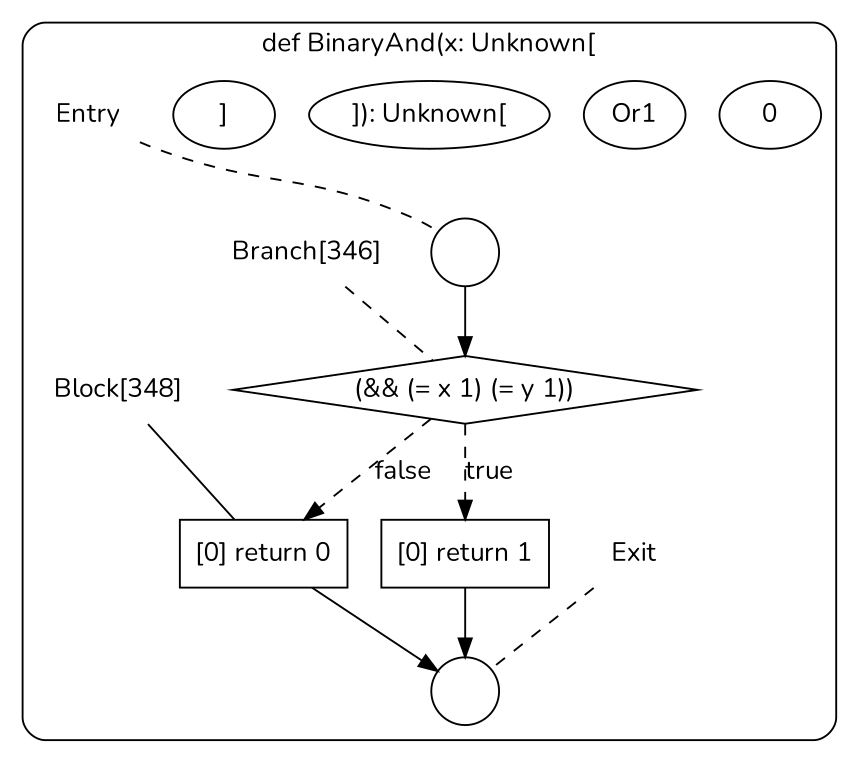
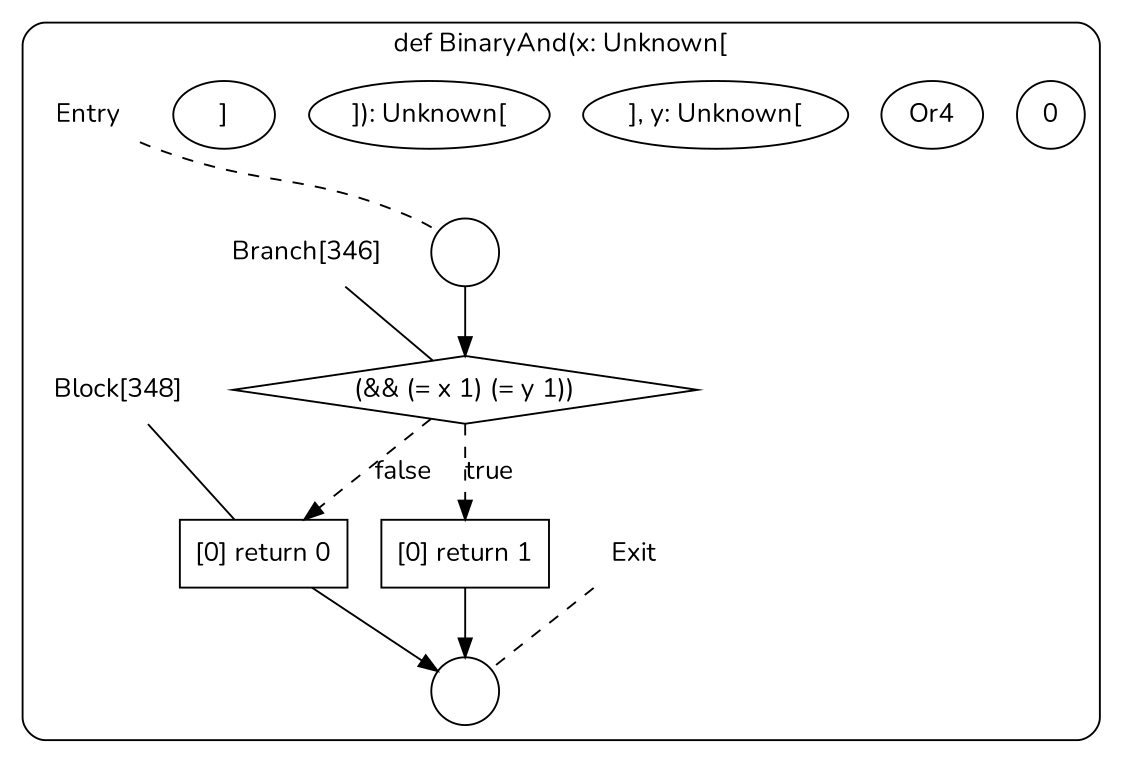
node "Or1": label "Or1" -> "Or4"
node "], y: Unknown[": added
node "0": shape ellipse -> circle
edge "Branch[346]" -- "(&& (= x 1) (= y 1))": style dashed -> solid
